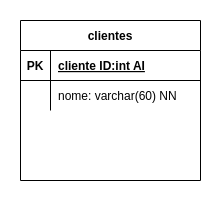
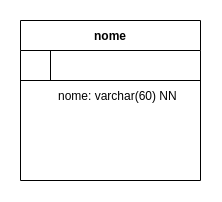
node "clientes": label "clientes" -> "nome"
node "PK": removed
node "cliente ID:int AI": removed
